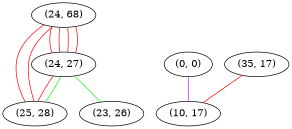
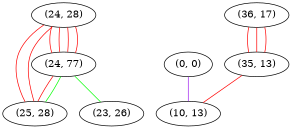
node "(24, 68)": label "(24, 68)" -> "(24, 28)"
node "(36, 17)": added
node "(24, 27)": label "(24, 27)" -> "(24, 77)"
node "(35, 17)": label "(35, 17)" -> "(35, 13)"
node "(10, 17)": label "(10, 17)" -> "(10, 13)"
